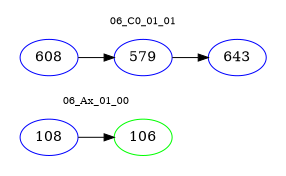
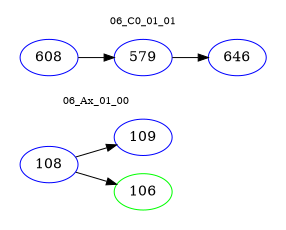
node "643": label "643" -> "646"
node "109": added
